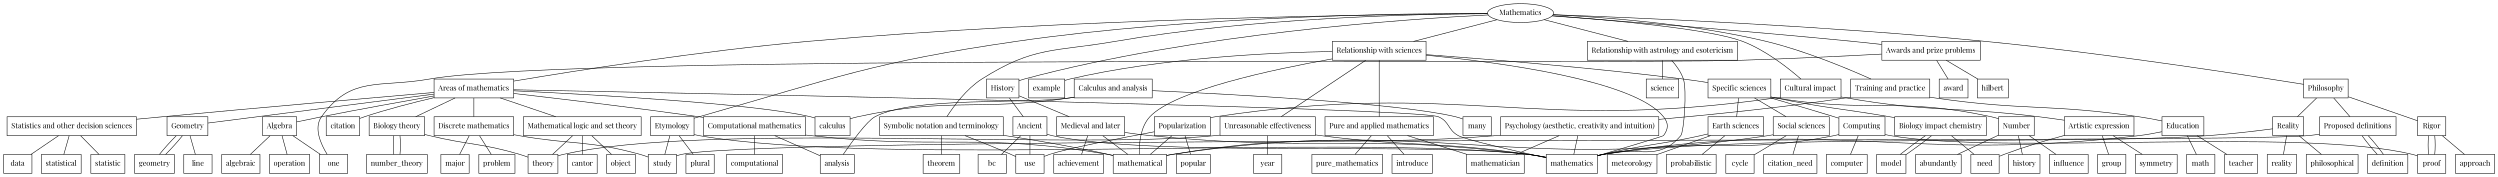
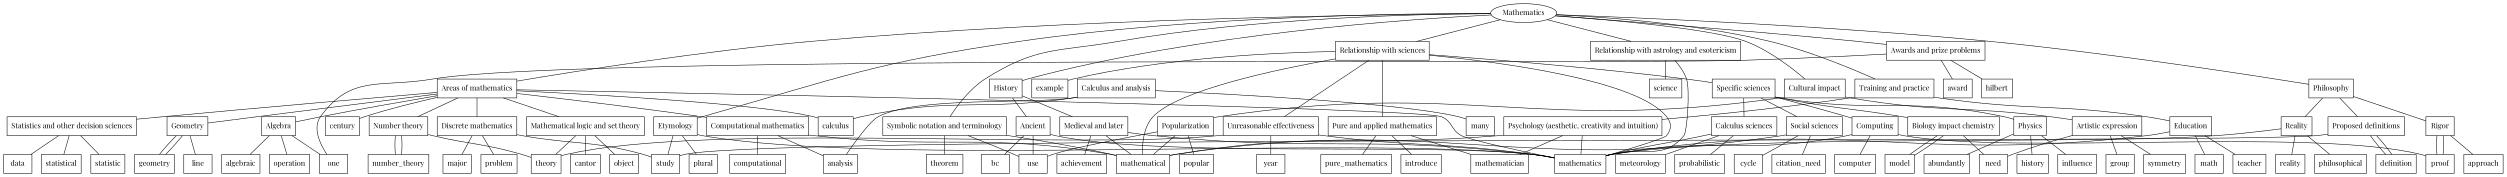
node "citation": label "citation" -> "century"
node "Biology theory": label "Biology theory" -> "Number theory"
node "Earth sciences": label "Earth sciences" -> "Calculus sciences"
node "Number": label "Number" -> "Physics"
